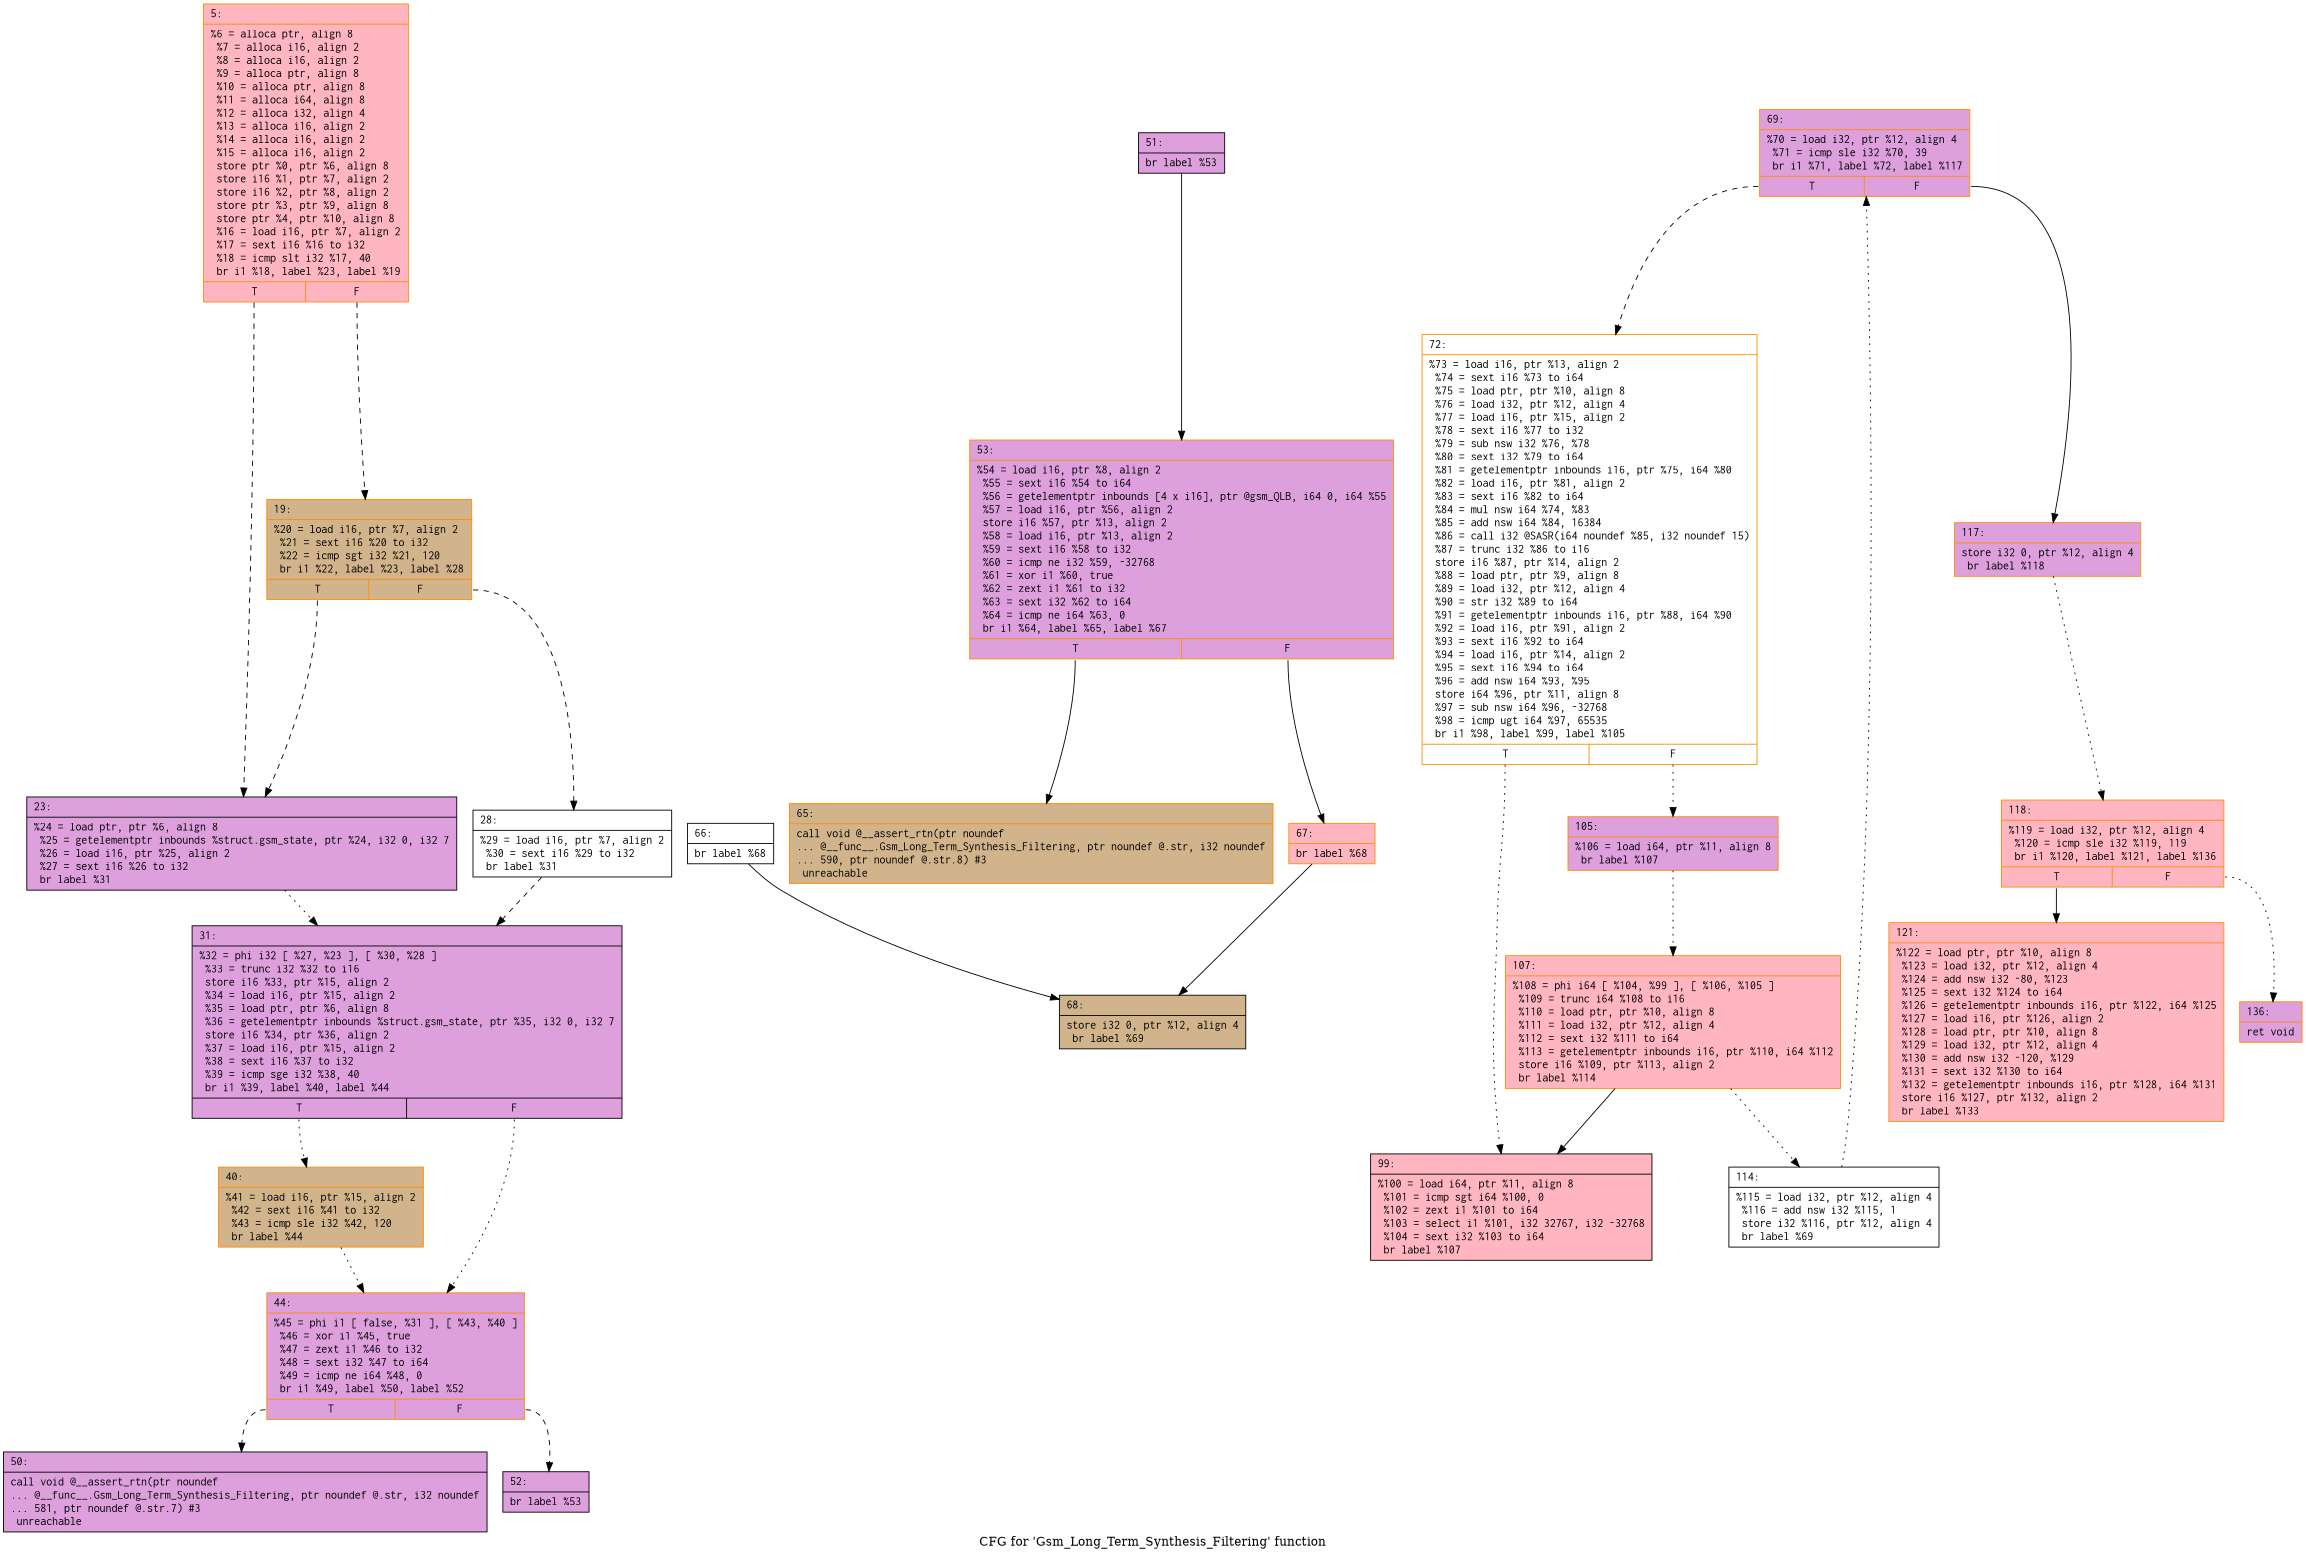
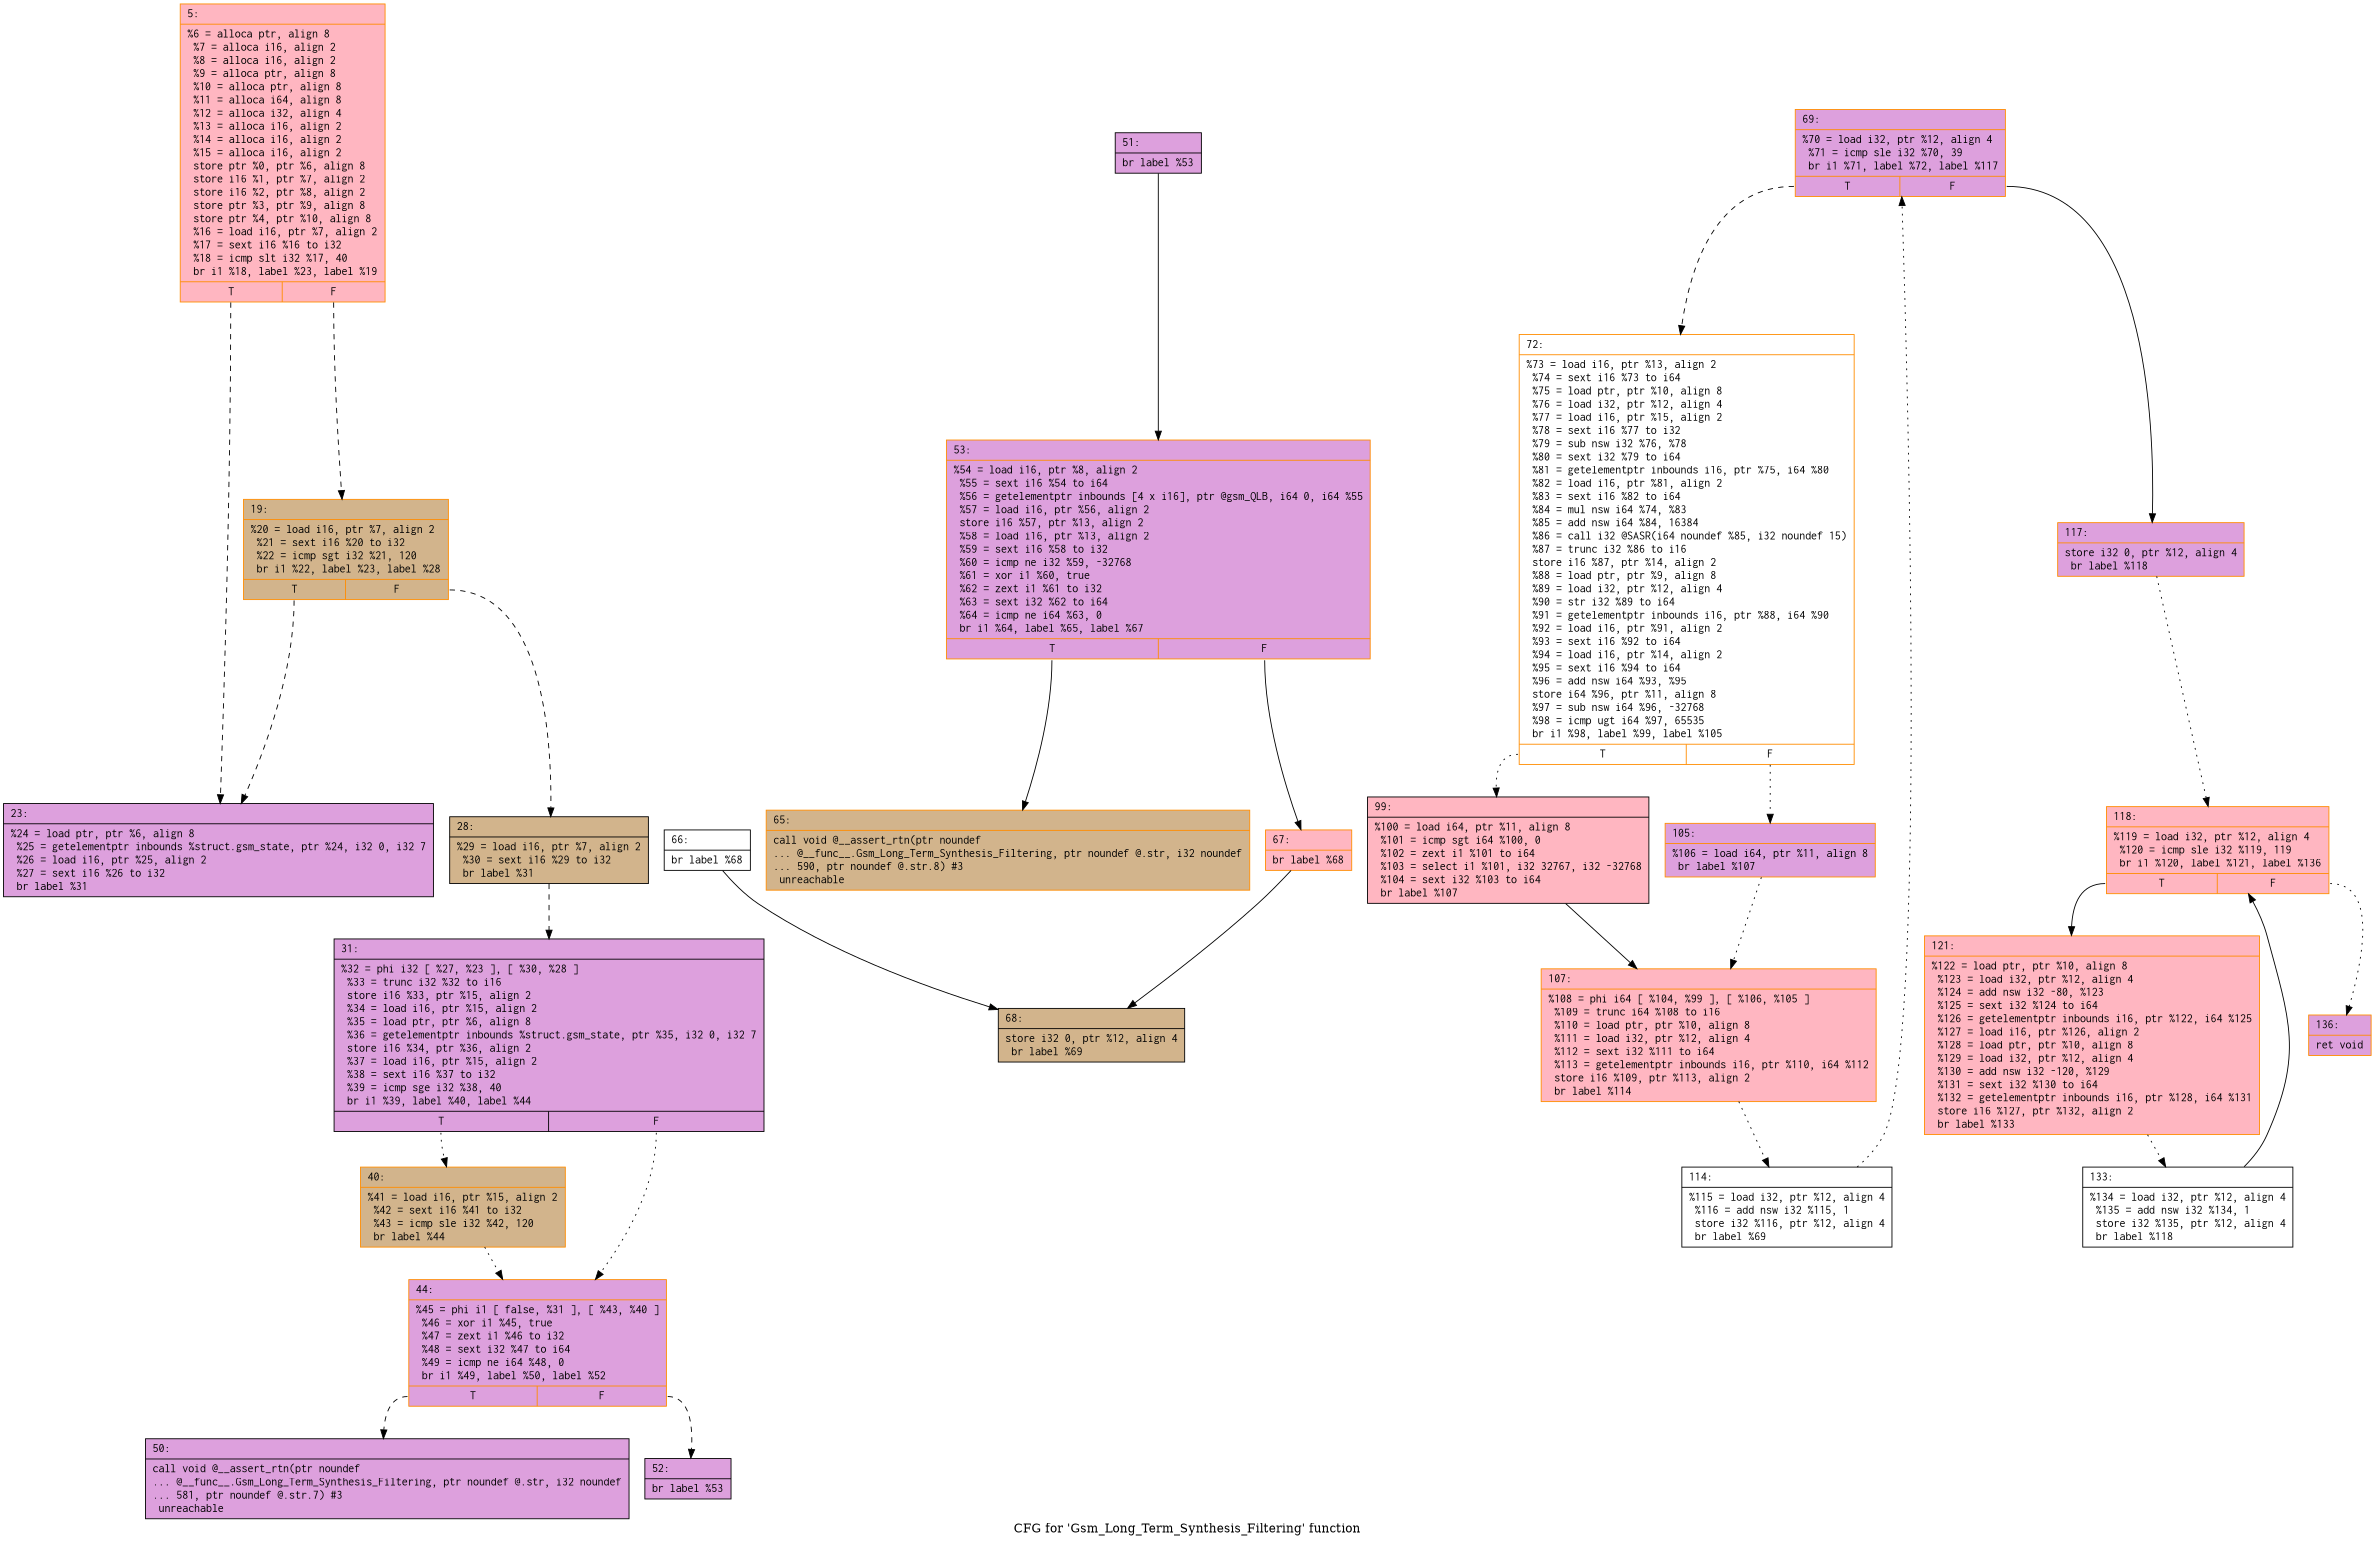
node "28:": fillcolor white -> tan
edge "23:" -> "31:": removed
edge "107:" -> "99:": reversed
node "133:": added
